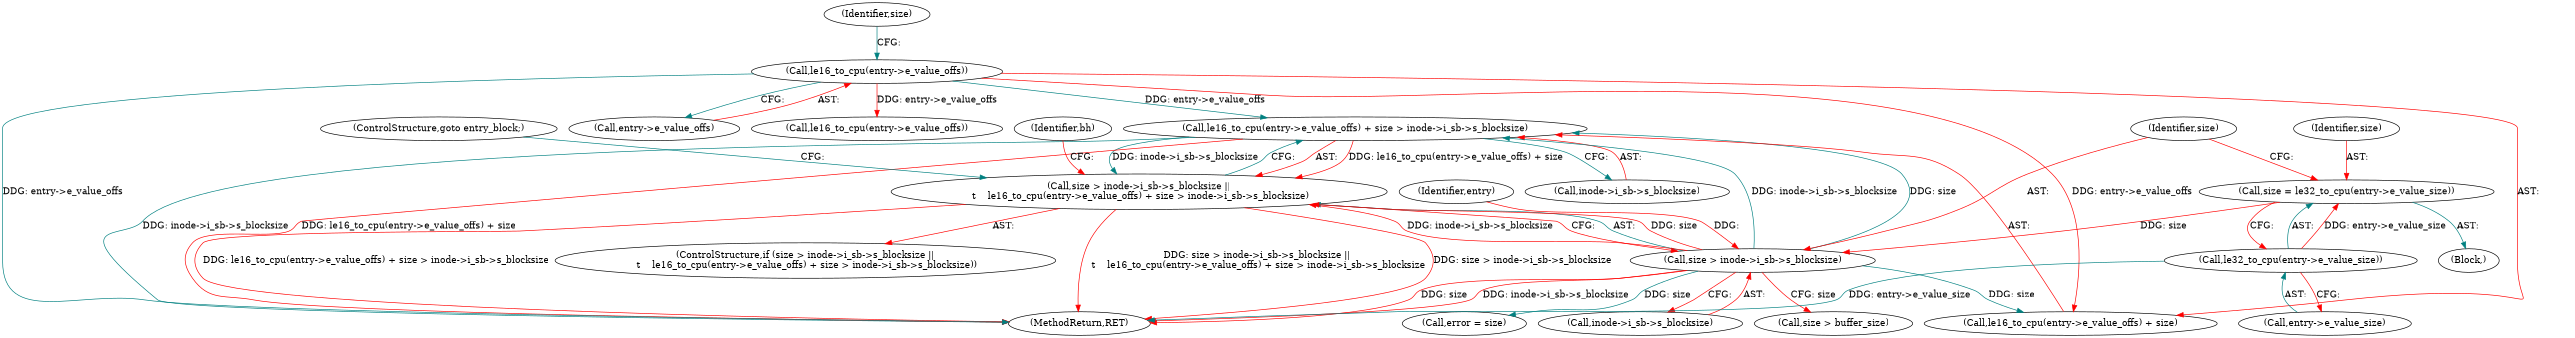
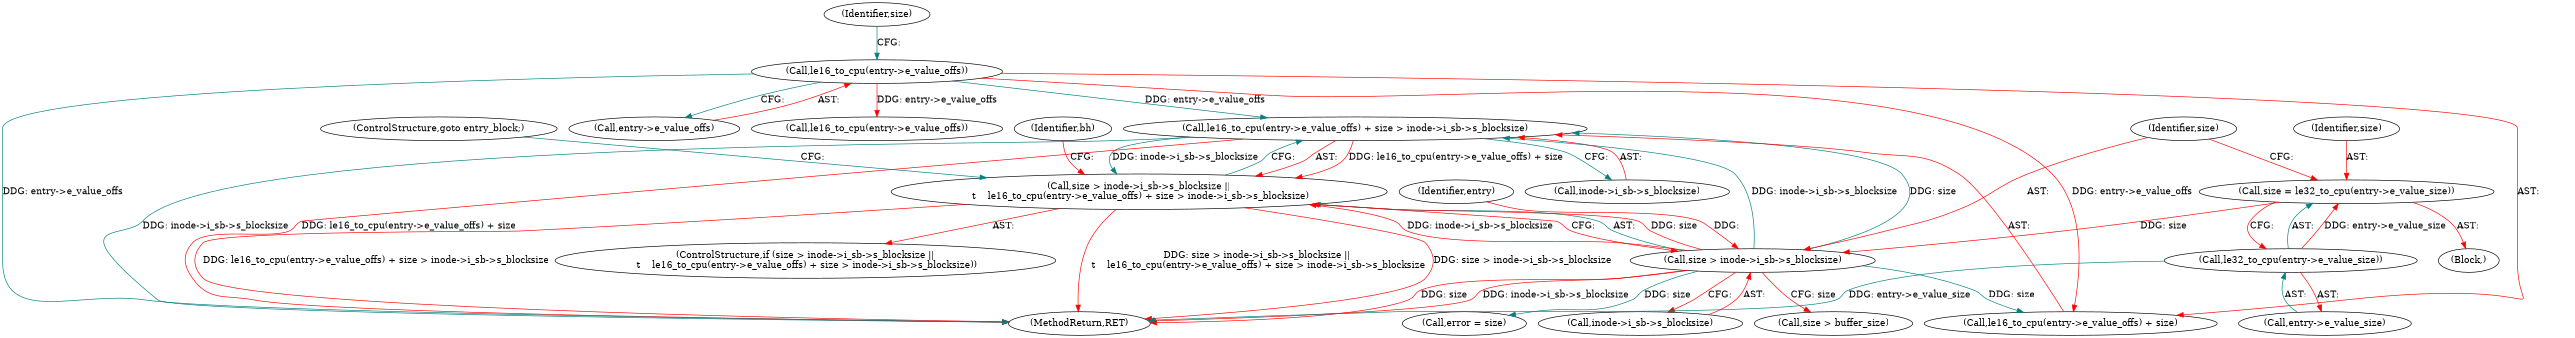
edge "(Call,size = le32_to_cpu(entry->e_value_size))" -> "(Block,)": color teal -> red
edge "(Call,le32_to_cpu(entry->e_value_size))" -> "(Call,entry->e_value_size)": label "CFG: " -> "AST: "
